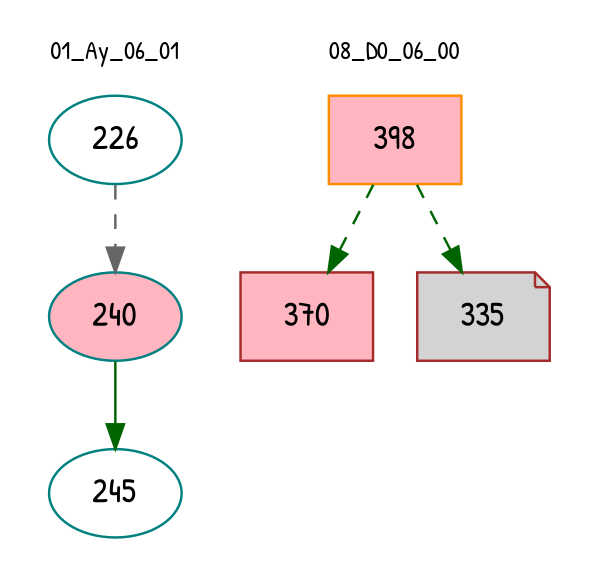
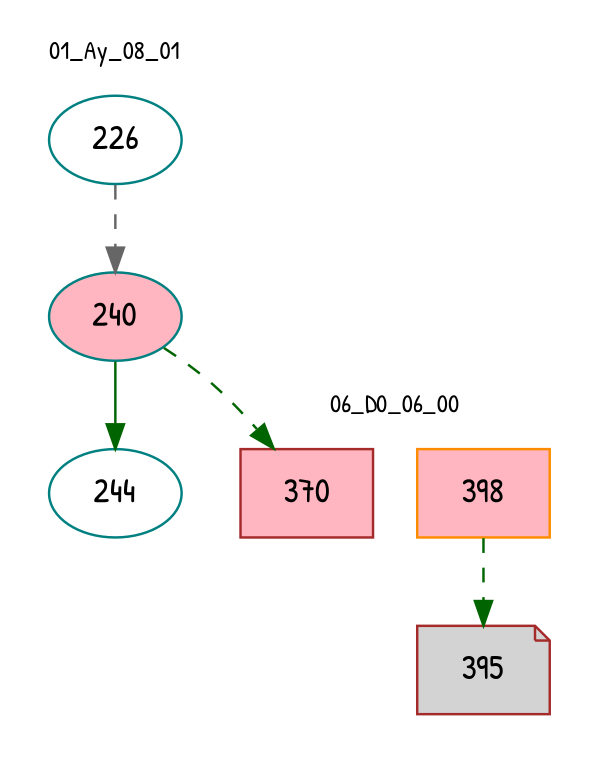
cluster "01_Ay_06_01": label "01_Ay_06_01" -> "01_Ay_08_01"
cluster "08_D0_06_00": label "08_D0_06_00" -> "06_D0_06_00"
edge "398" -> "370": now "240" -> "370"
node "335": label "335" -> "395"
node "245": label "245" -> "244"
